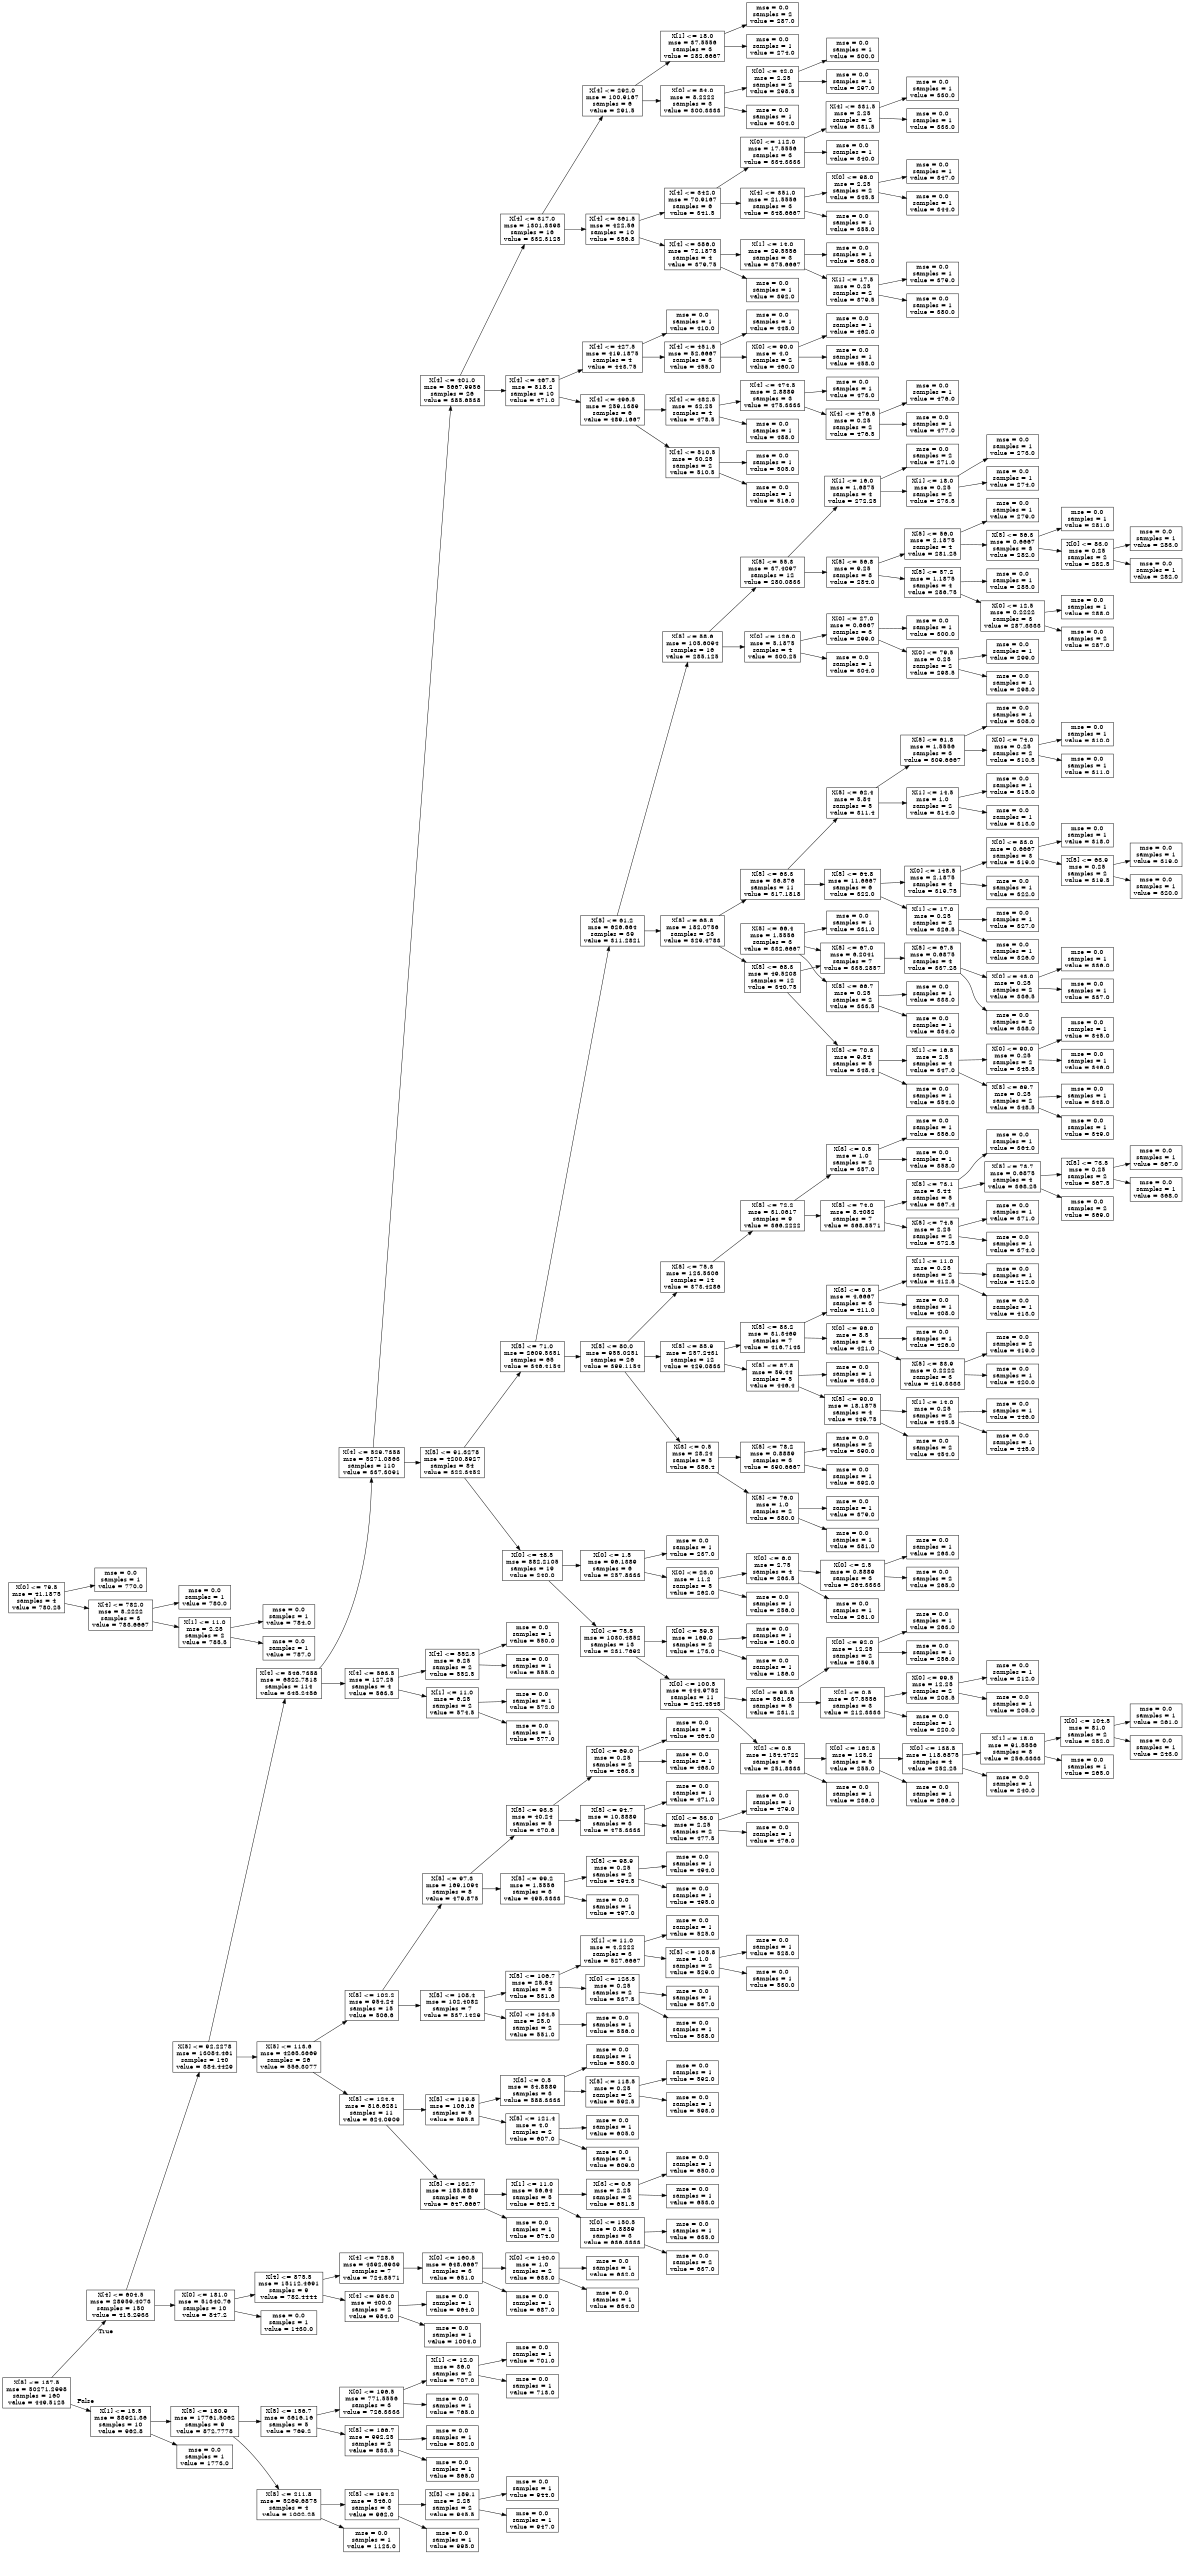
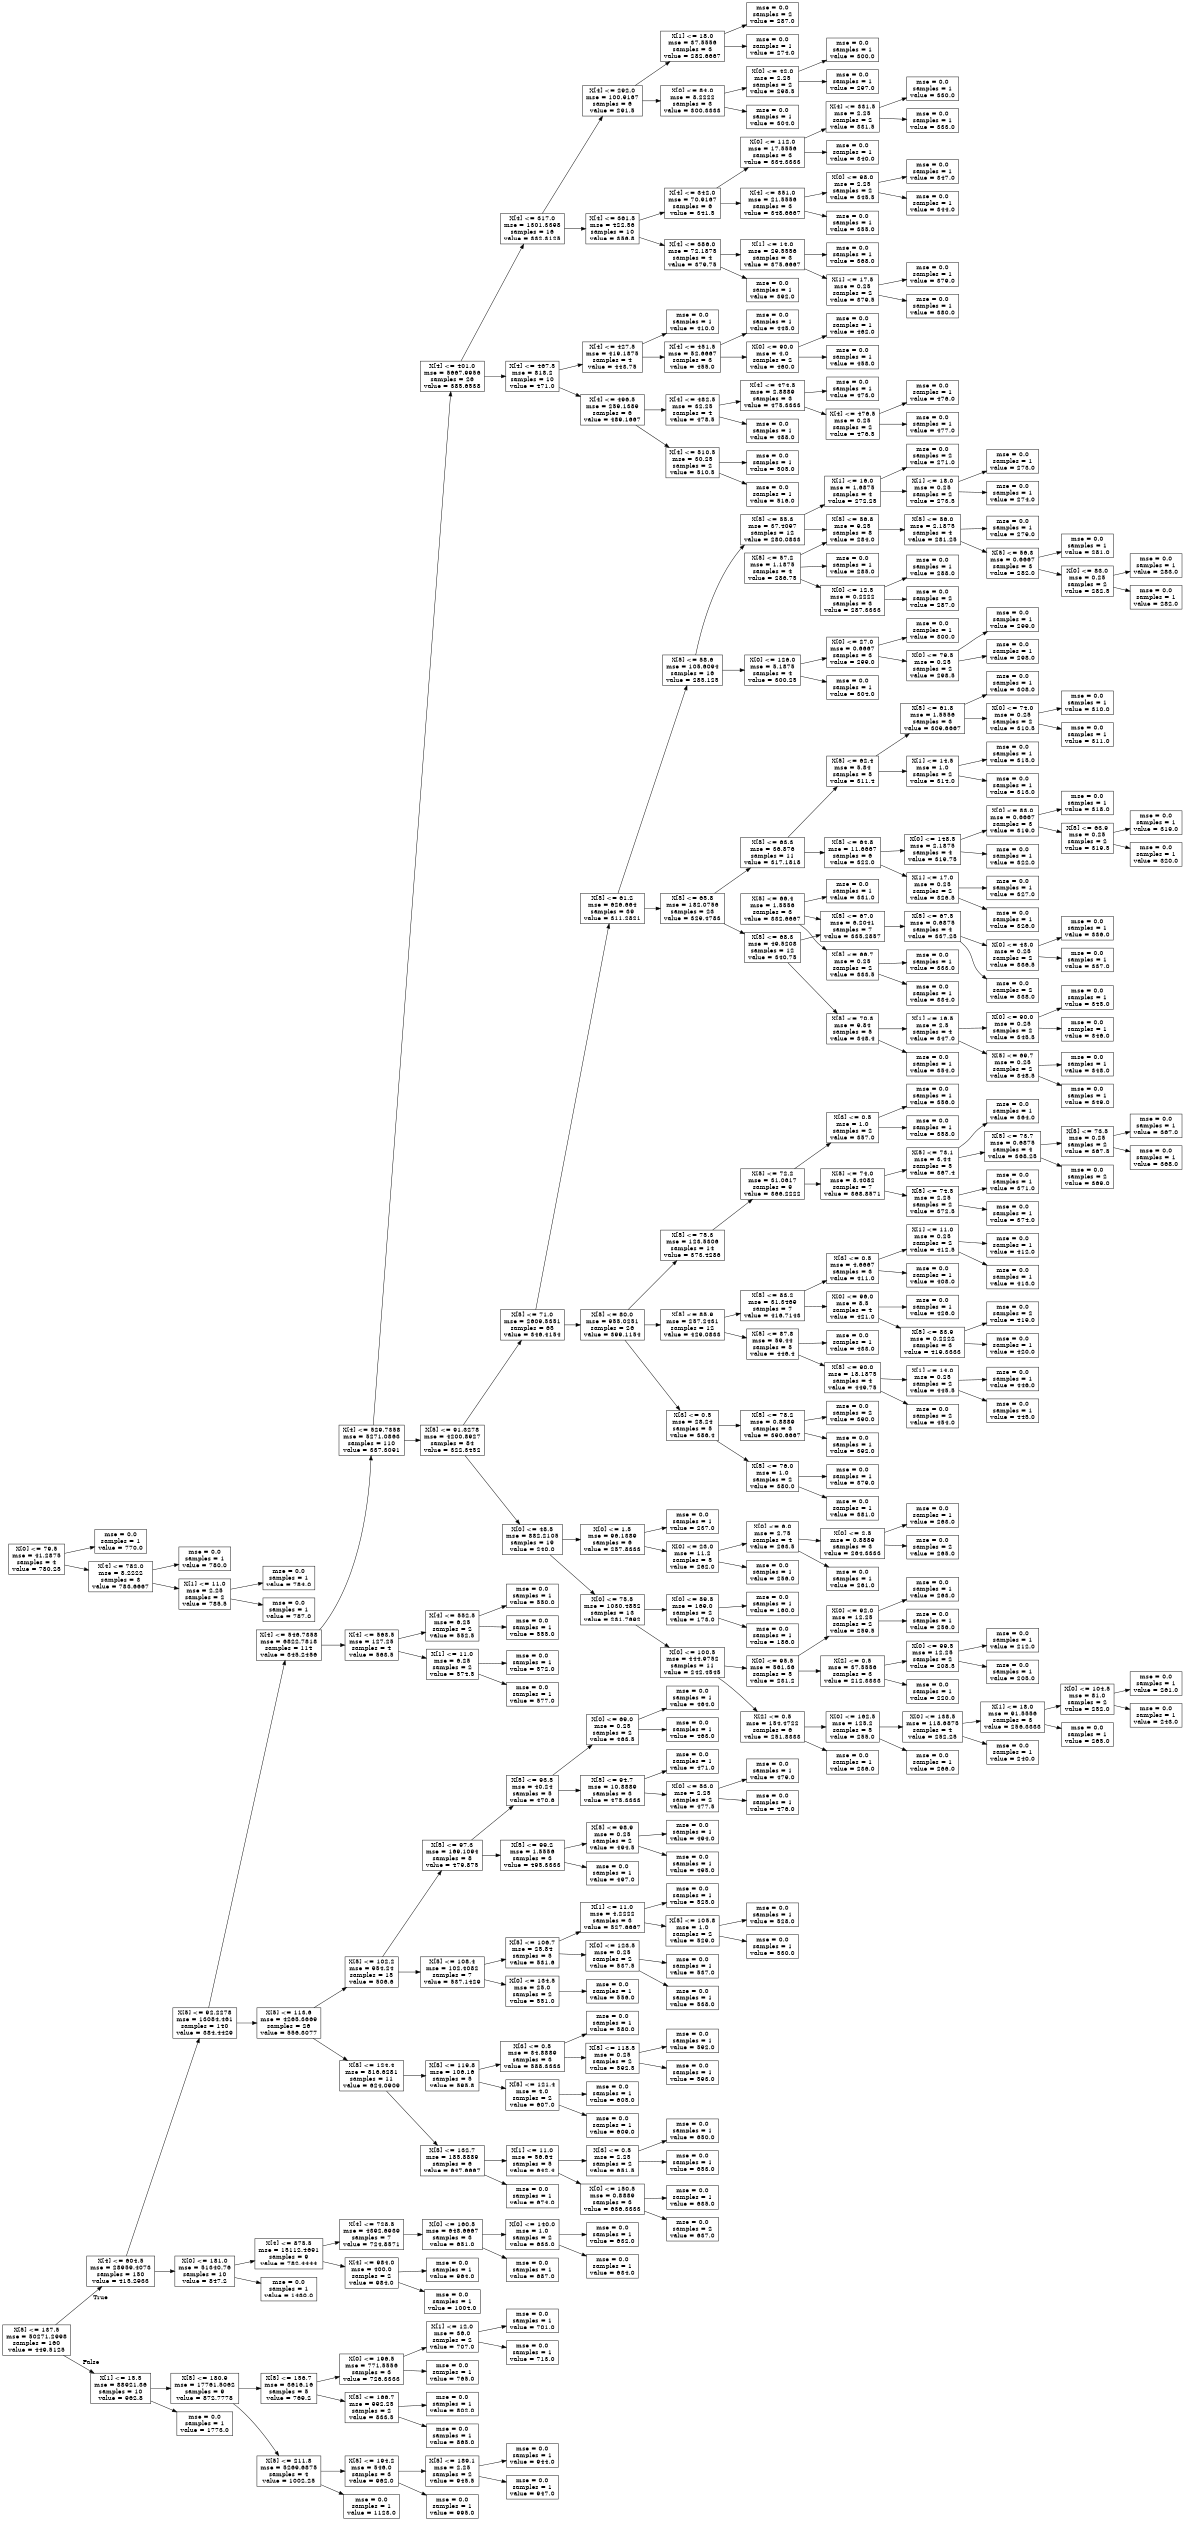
edge "X[5] <= 56.8 mse = 9.25 samples = 8 value = 284.0" -> "X[5] <= 57.2 mse = 1.1875 samples = 4 value = 286.75": reversed
node "X[0] <= 79.5 mse = 41.1875 samples = 4 value = 780.25": label "X[0] <= 79.5 mse = 41.1875 samples = 4 value = 780.25" -> "X[0] <= 79.5 mse = 41.2875 samples = 4 value = 780.25"
